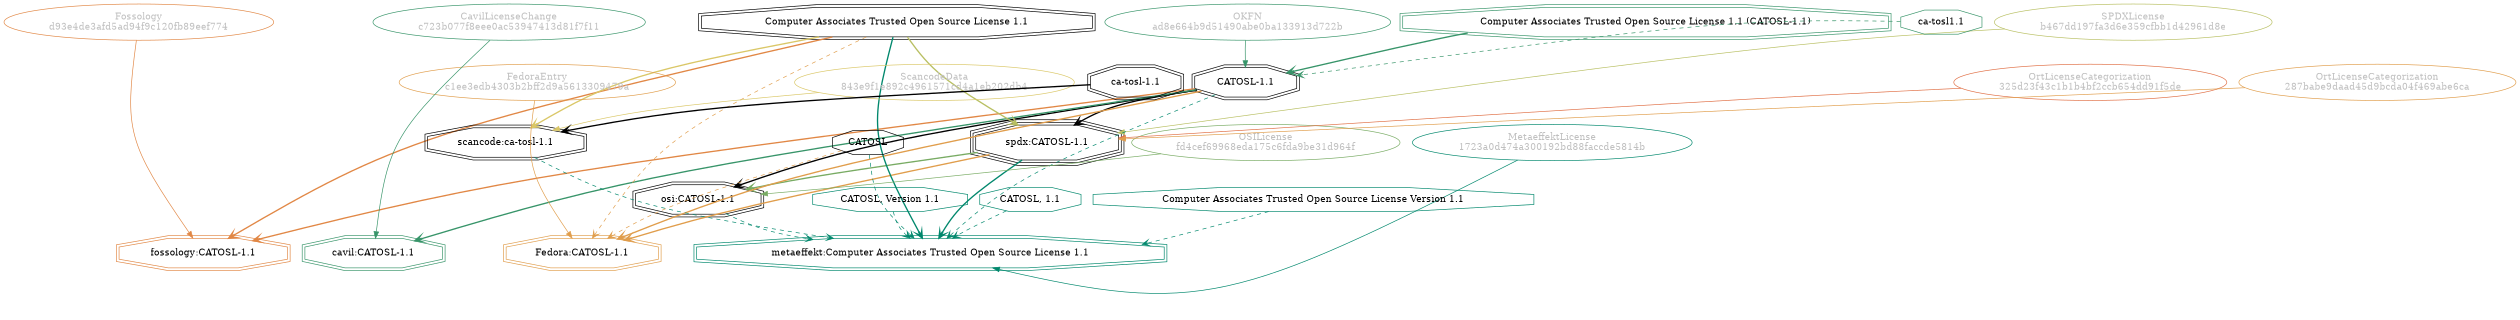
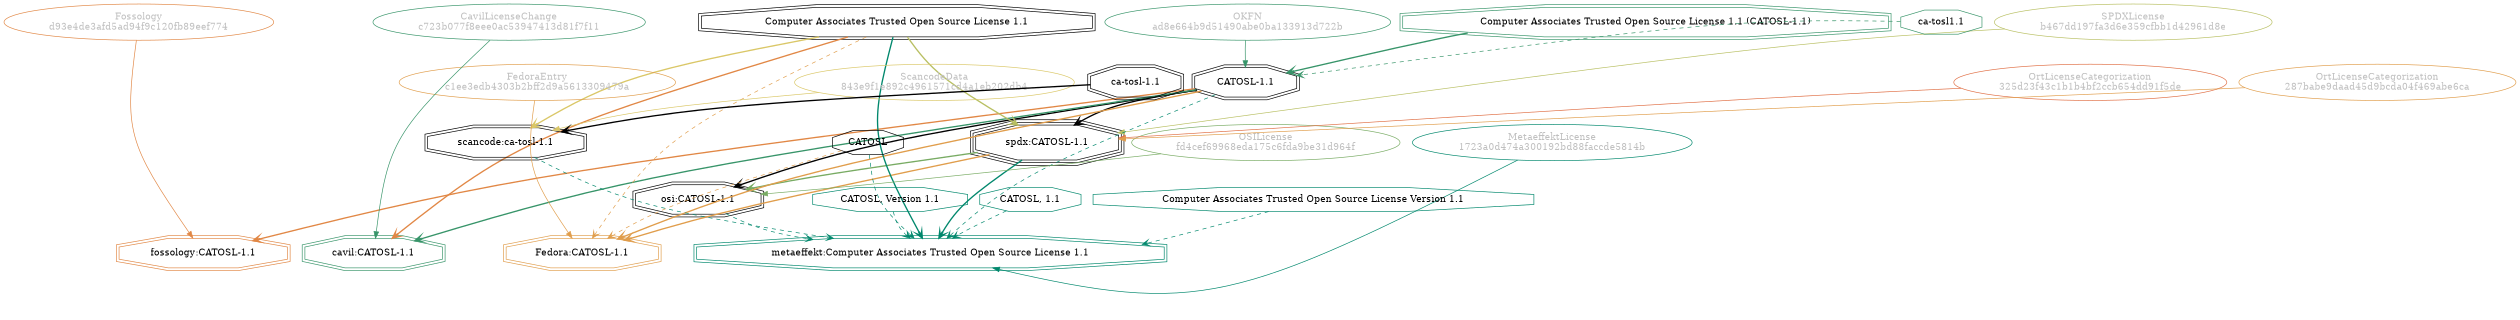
edge "Computer Associates Trusted Open Source License 1.1" -> "fossology:CATOSL-1.1": now "Computer Associates Trusted Open Source License 1.1" -> "cavil:CATOSL-1.1"
